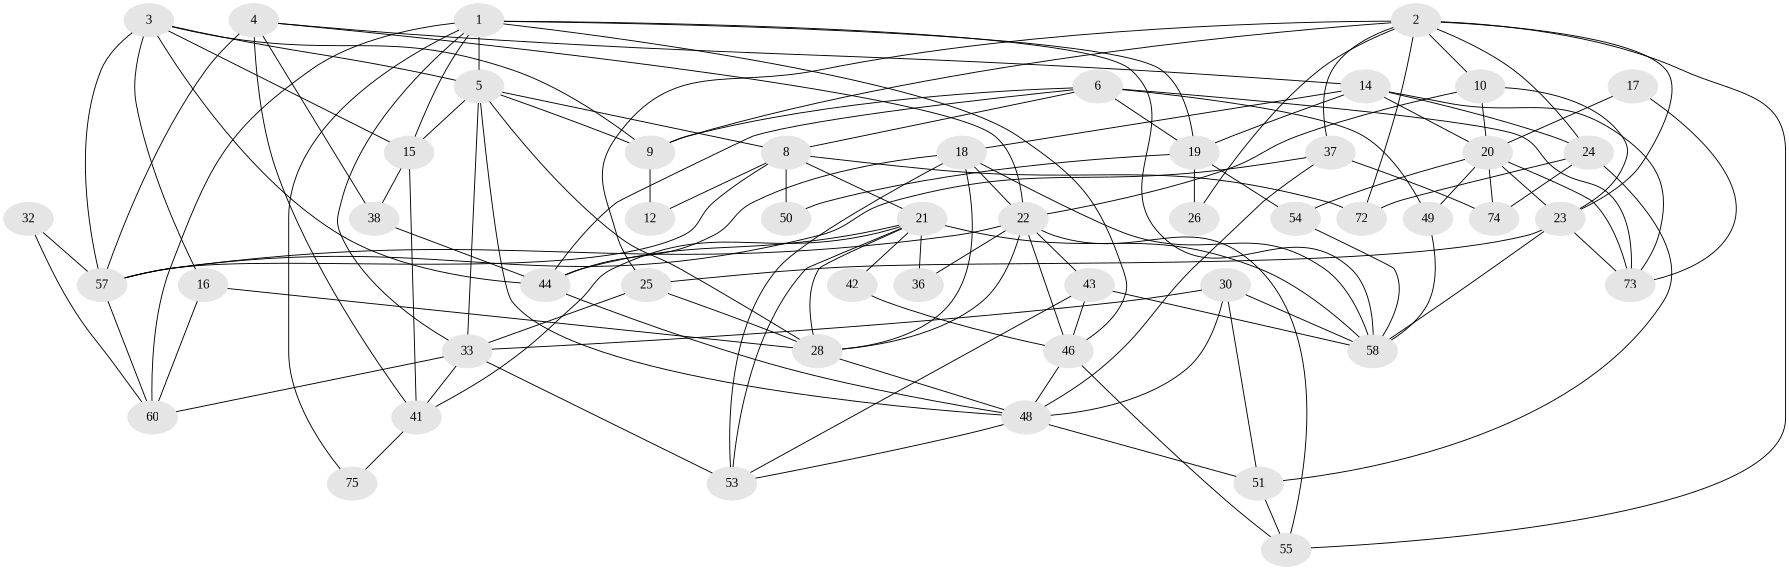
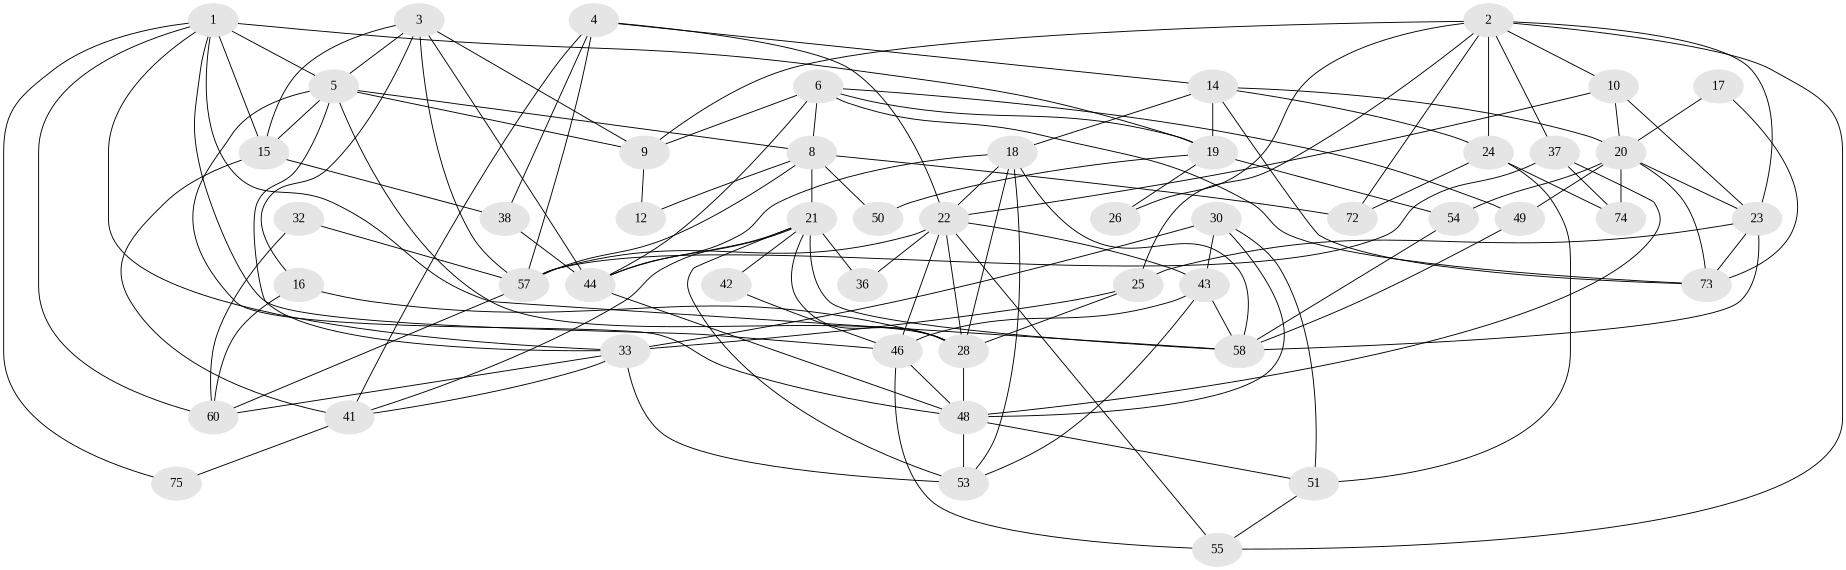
edge "30" -- "58": now "30" -- "43"
